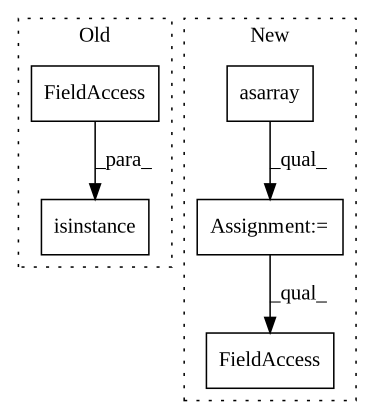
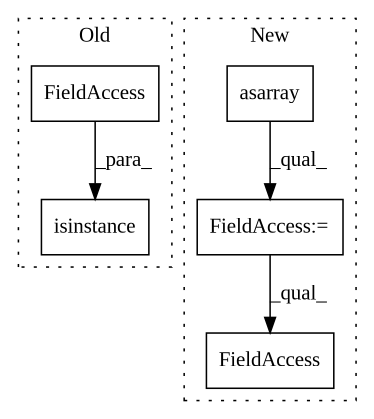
node "Assignment:=": label "Assignment:=" -> "FieldAccess:="
